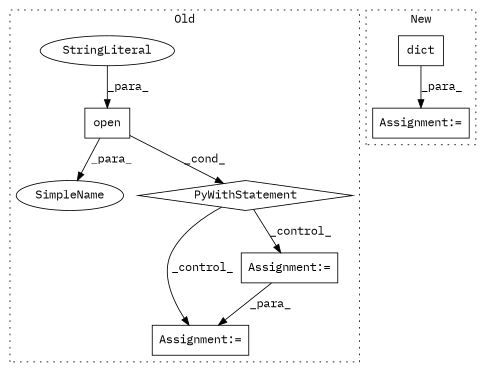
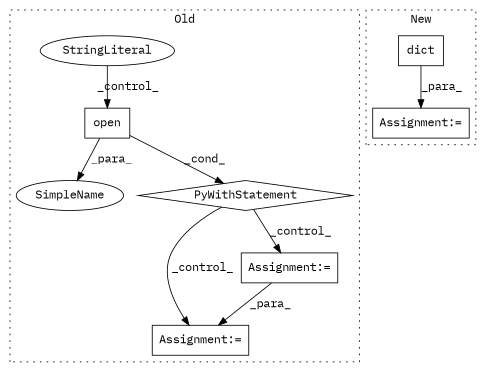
edge "StringLiteral" -> "open": label "_para_" -> "_control_"
